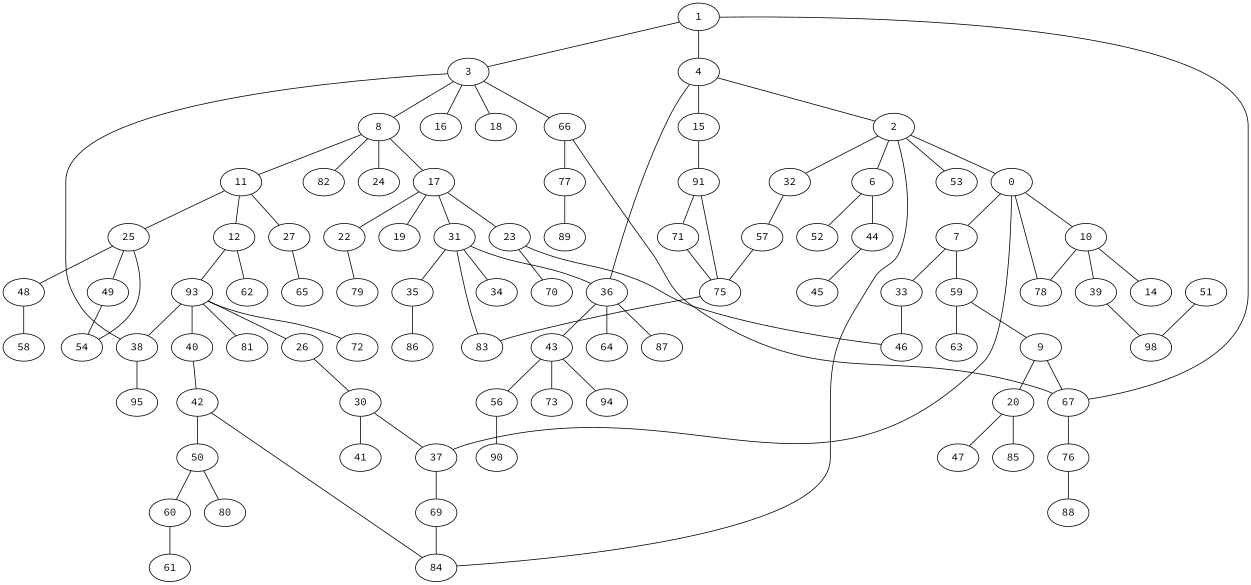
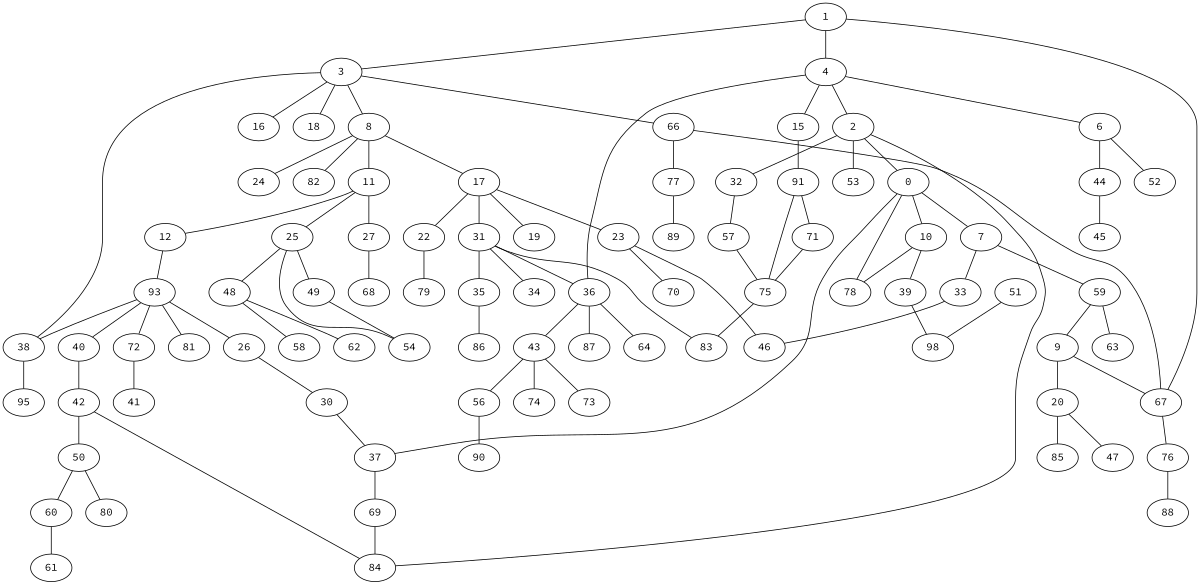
edge "2" -- "6": now "4" -- "6"
edge "12" -- "62": now "48" -- "62"
node "65": label "65" -> "68"
node "14": removed
node "94": label "94" -> "74"
edge "30" -- "41": now "72" -- "41"
